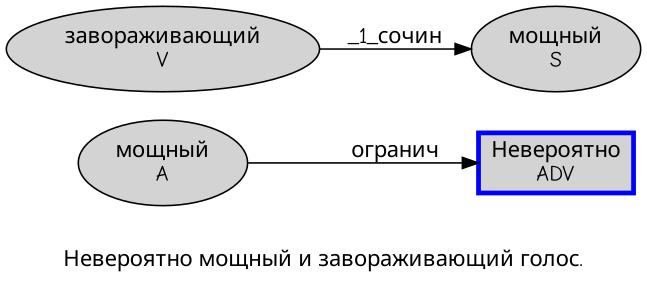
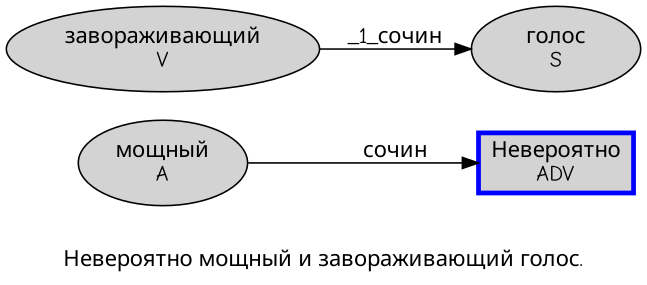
node "мощный S": label "мощный S" -> "голос S"
edge "мощный A" -> "Невероятно ADV": label "огранич" -> "сочин"
